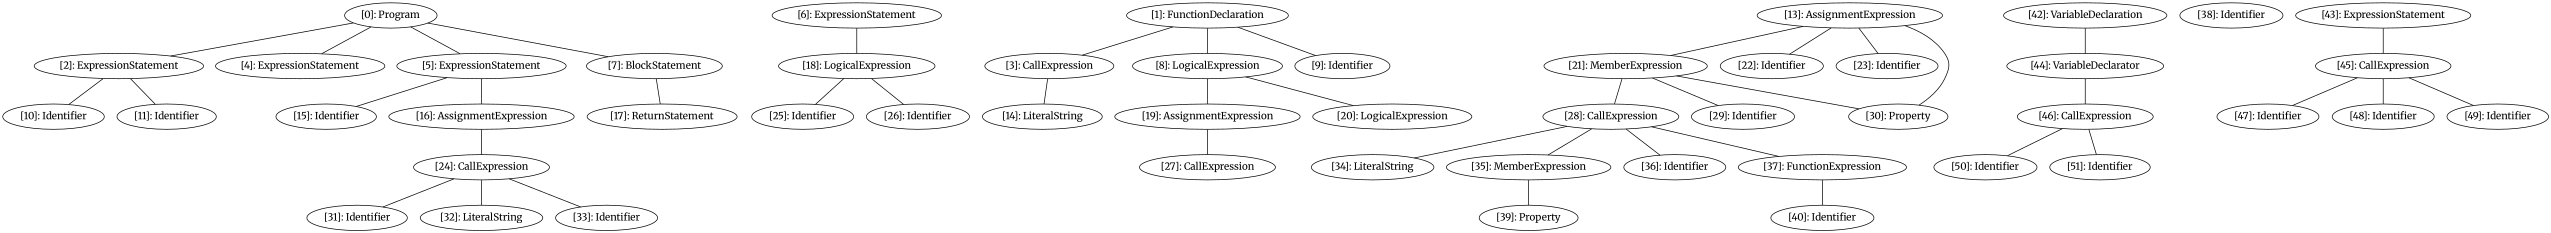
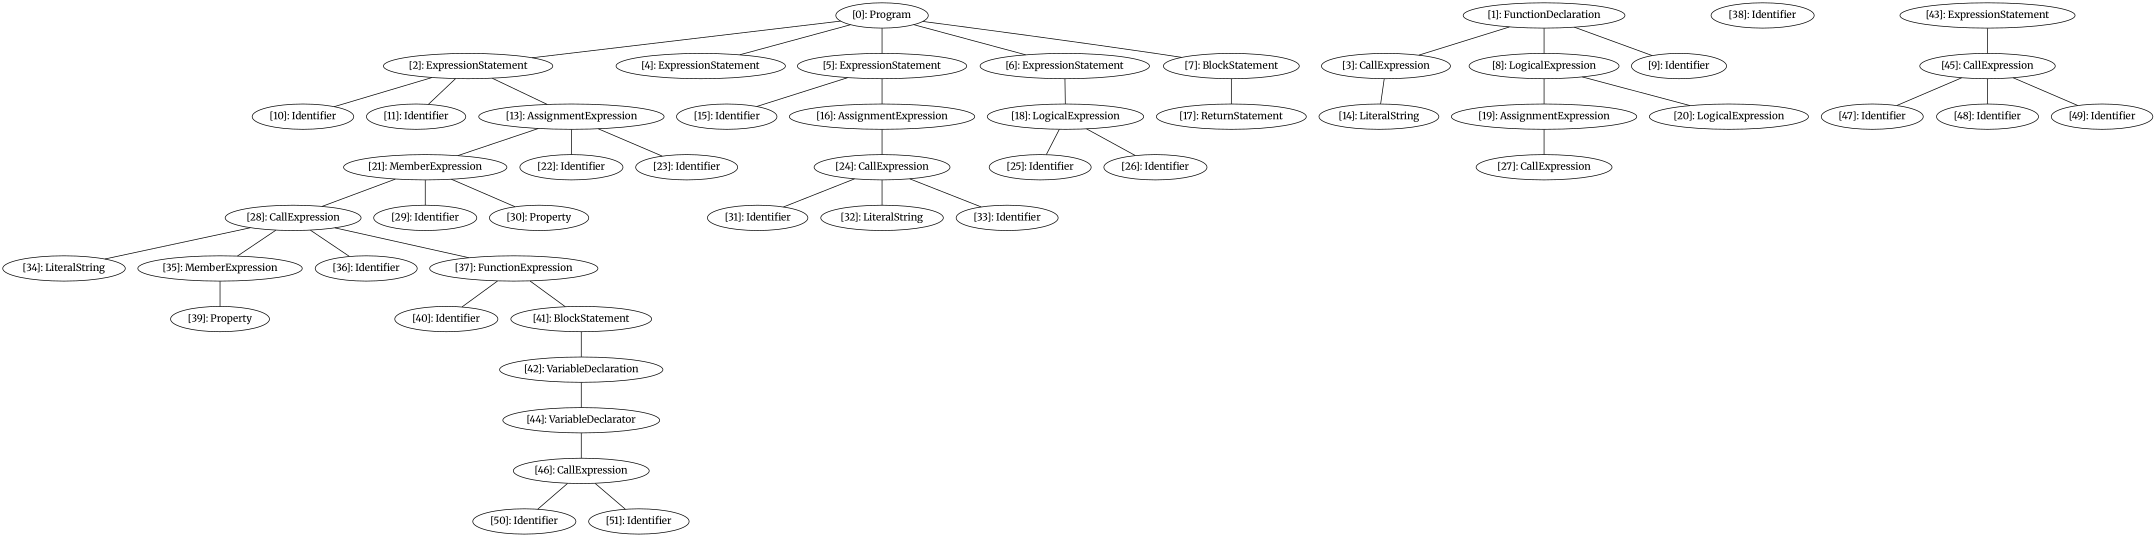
edge "[0]: Program" -- "[6]: ExpressionStatement": added
edge "[13]: AssignmentExpression" -- "[30]: Property": now "[13]: AssignmentExpression" -- "[2]: ExpressionStatement"
node "[41]: BlockStatement": added
